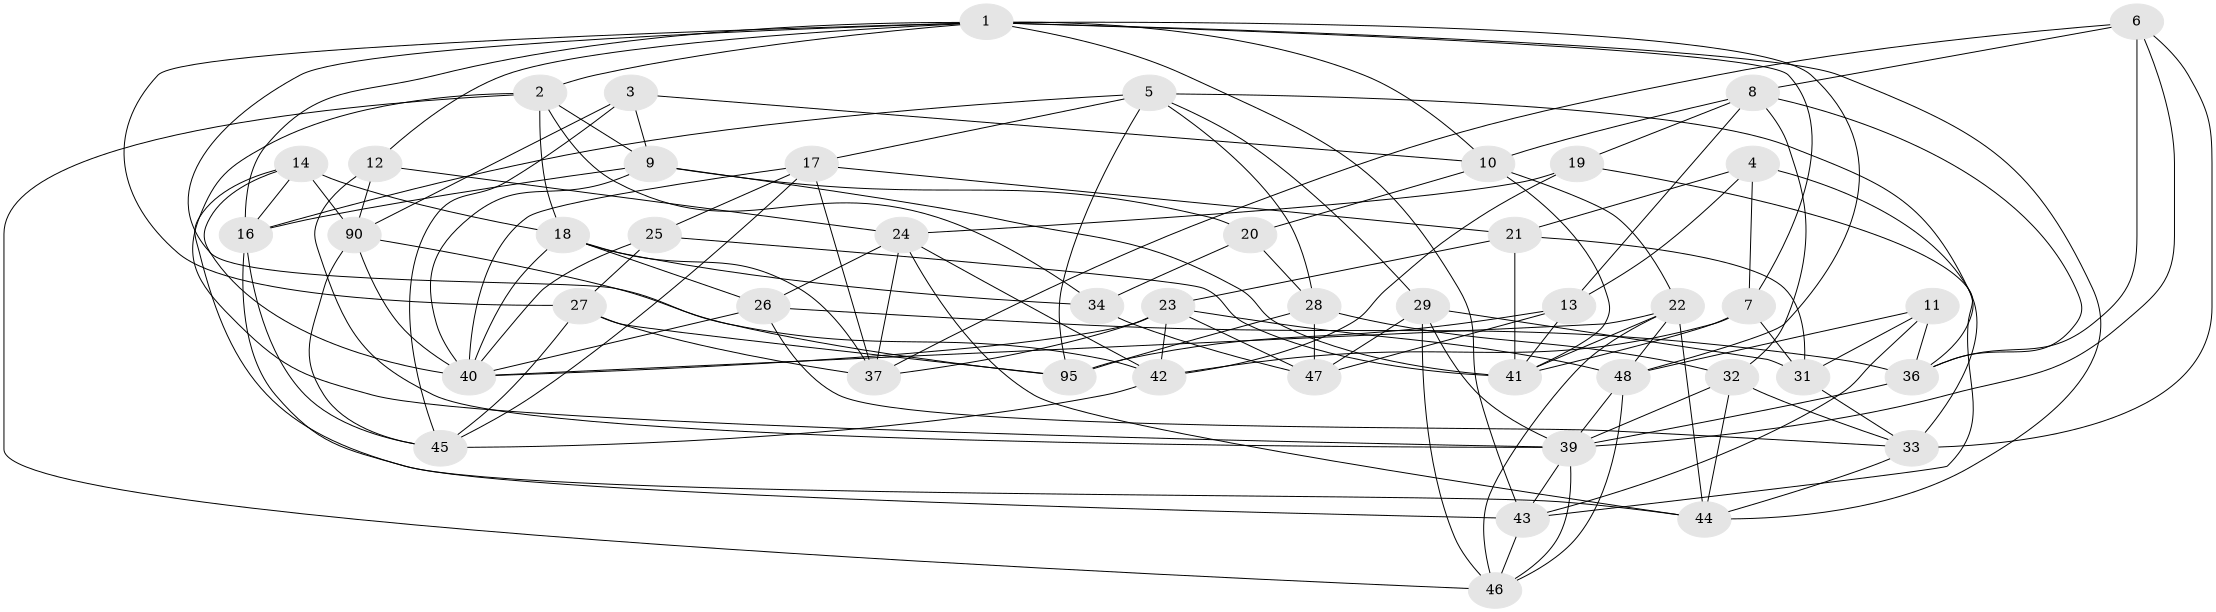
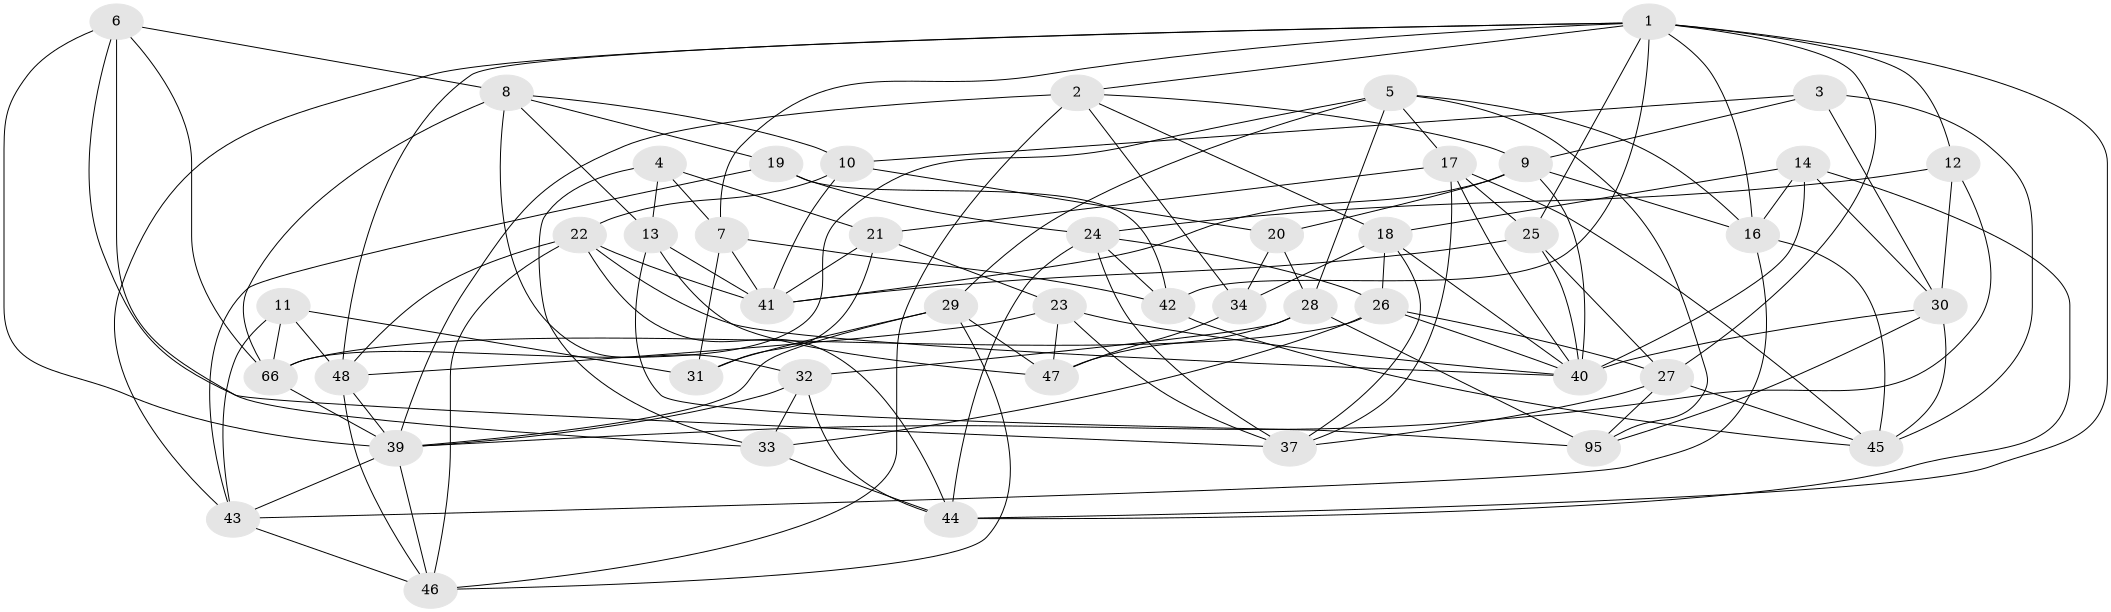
edge "1" -- "10": now "1" -- "25"
node "90": label "90" -> "30"
edge "26" -- "27": added
edge "23" -- "42": removed
node "36": label "36" -> "66"
edge "31" -- "33": removed
